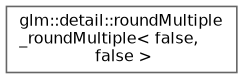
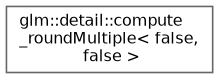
node "glm::detail::roundMultiple _roundMultiple< false, false >": label "glm::detail::roundMultiple _roundMultiple< false, false >" -> "glm::detail::compute _roundMultiple< false, false >"
